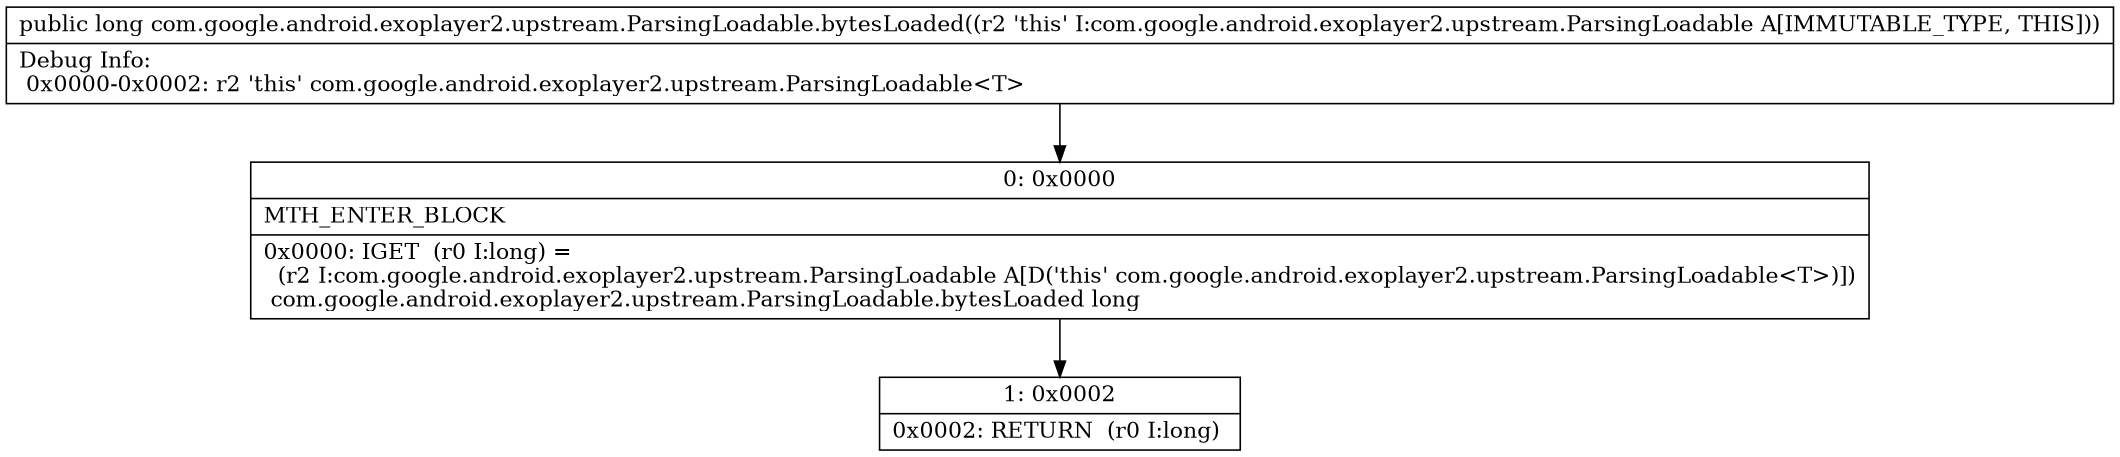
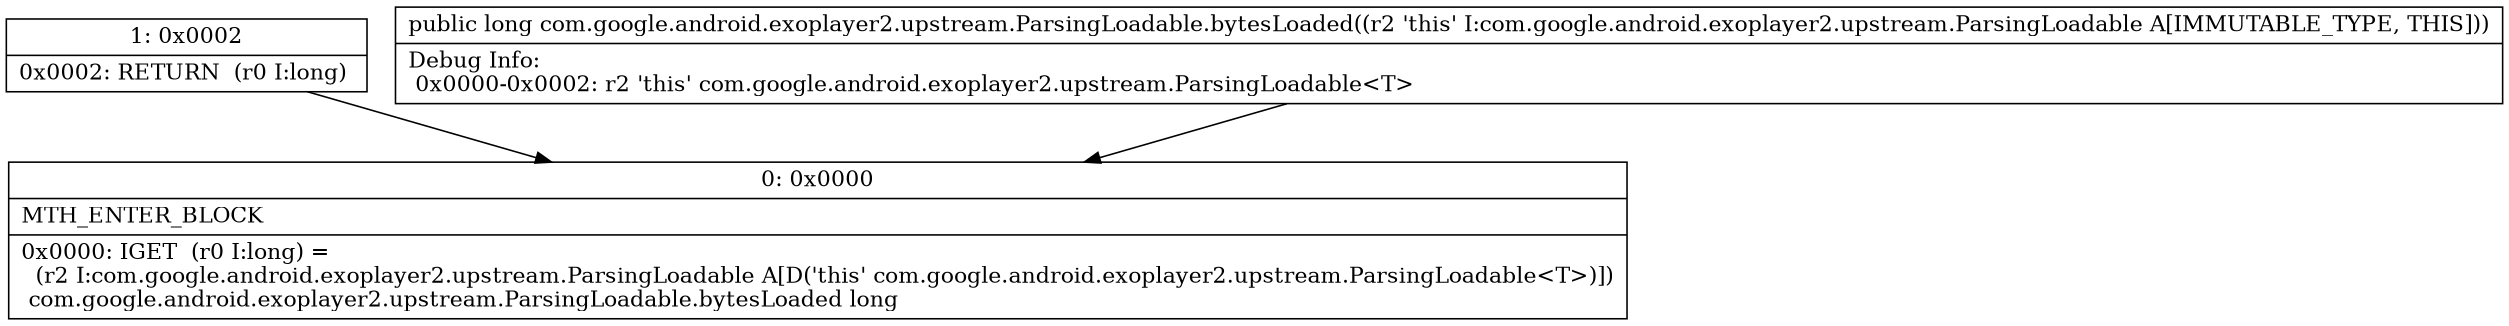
edge "0: 0x0000" -> "1: 0x0002": reversed
